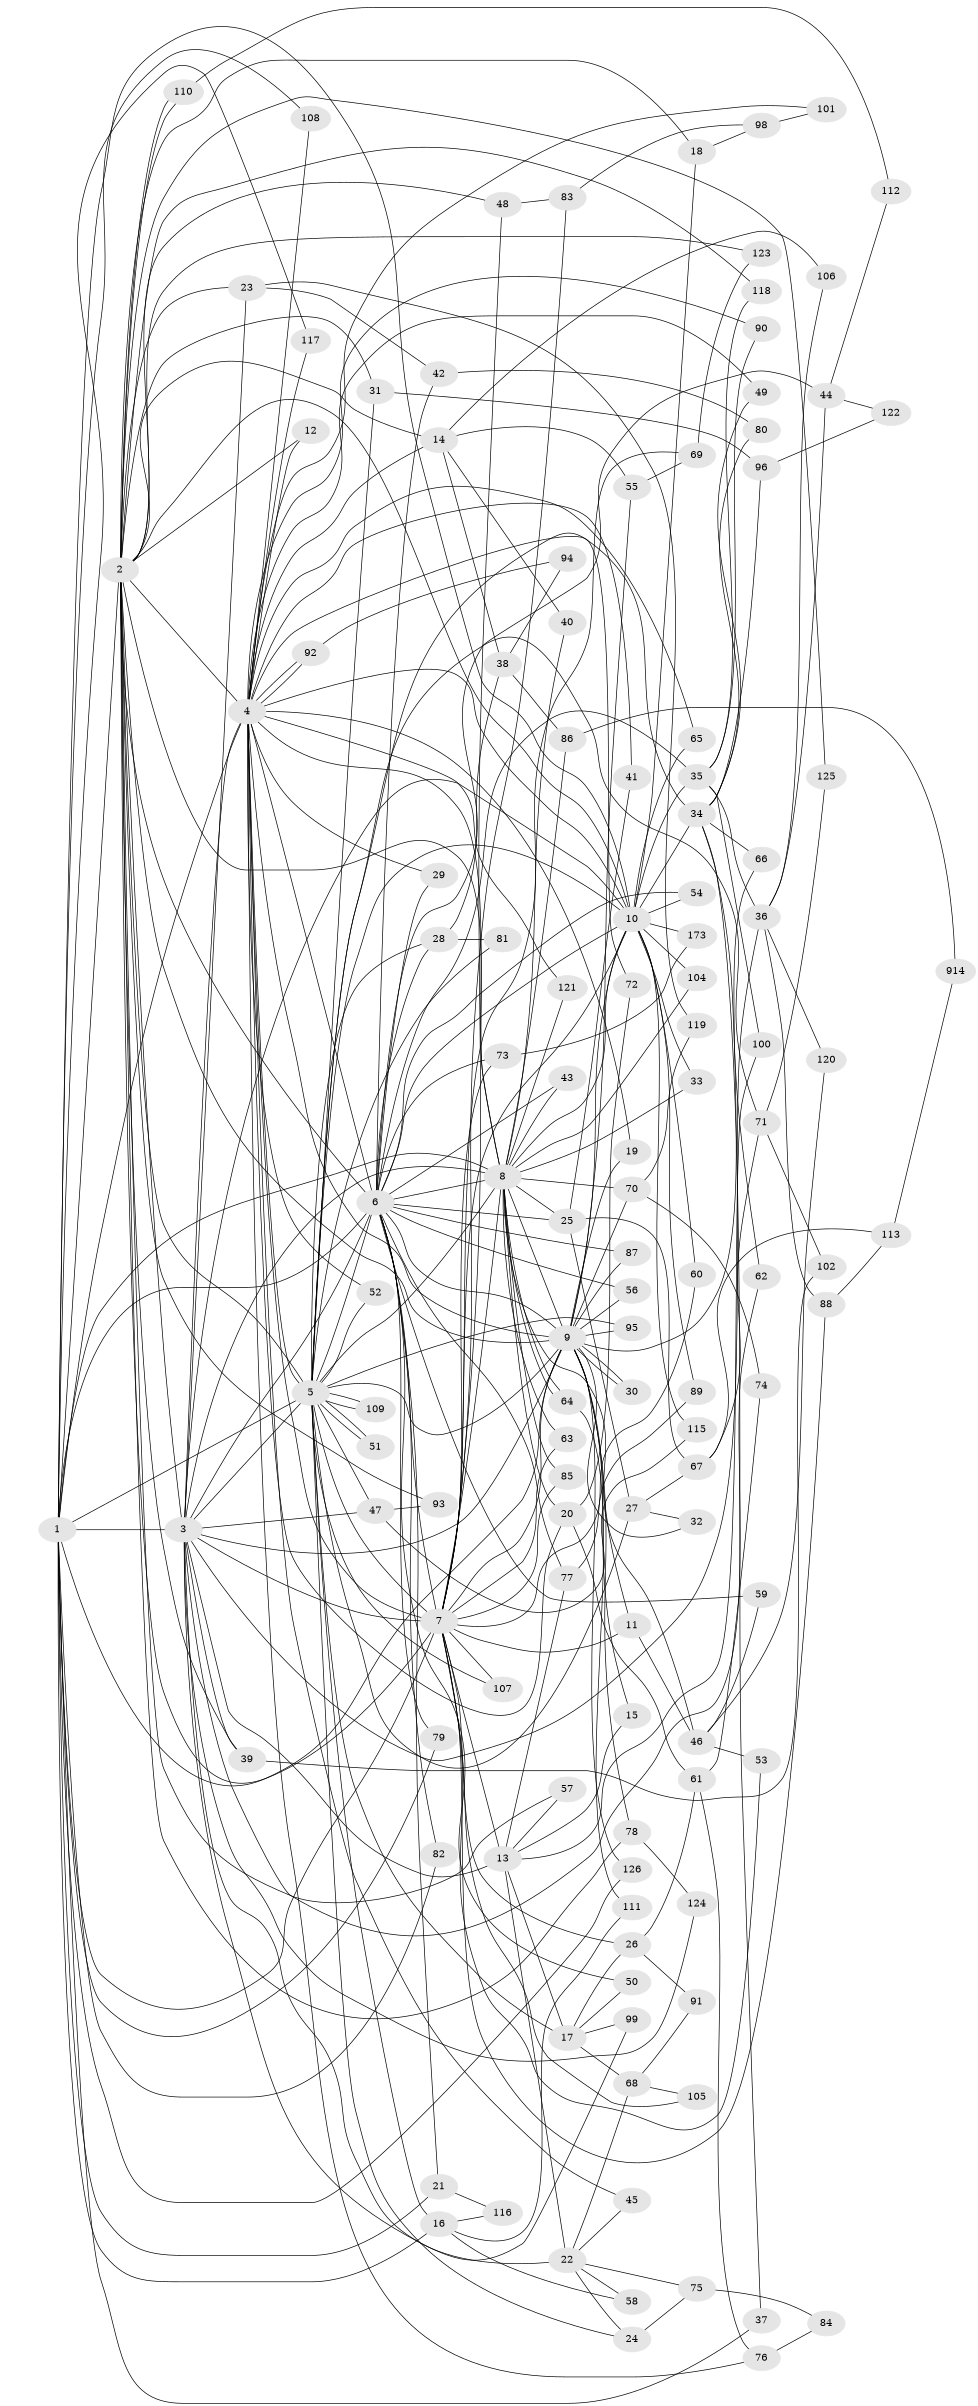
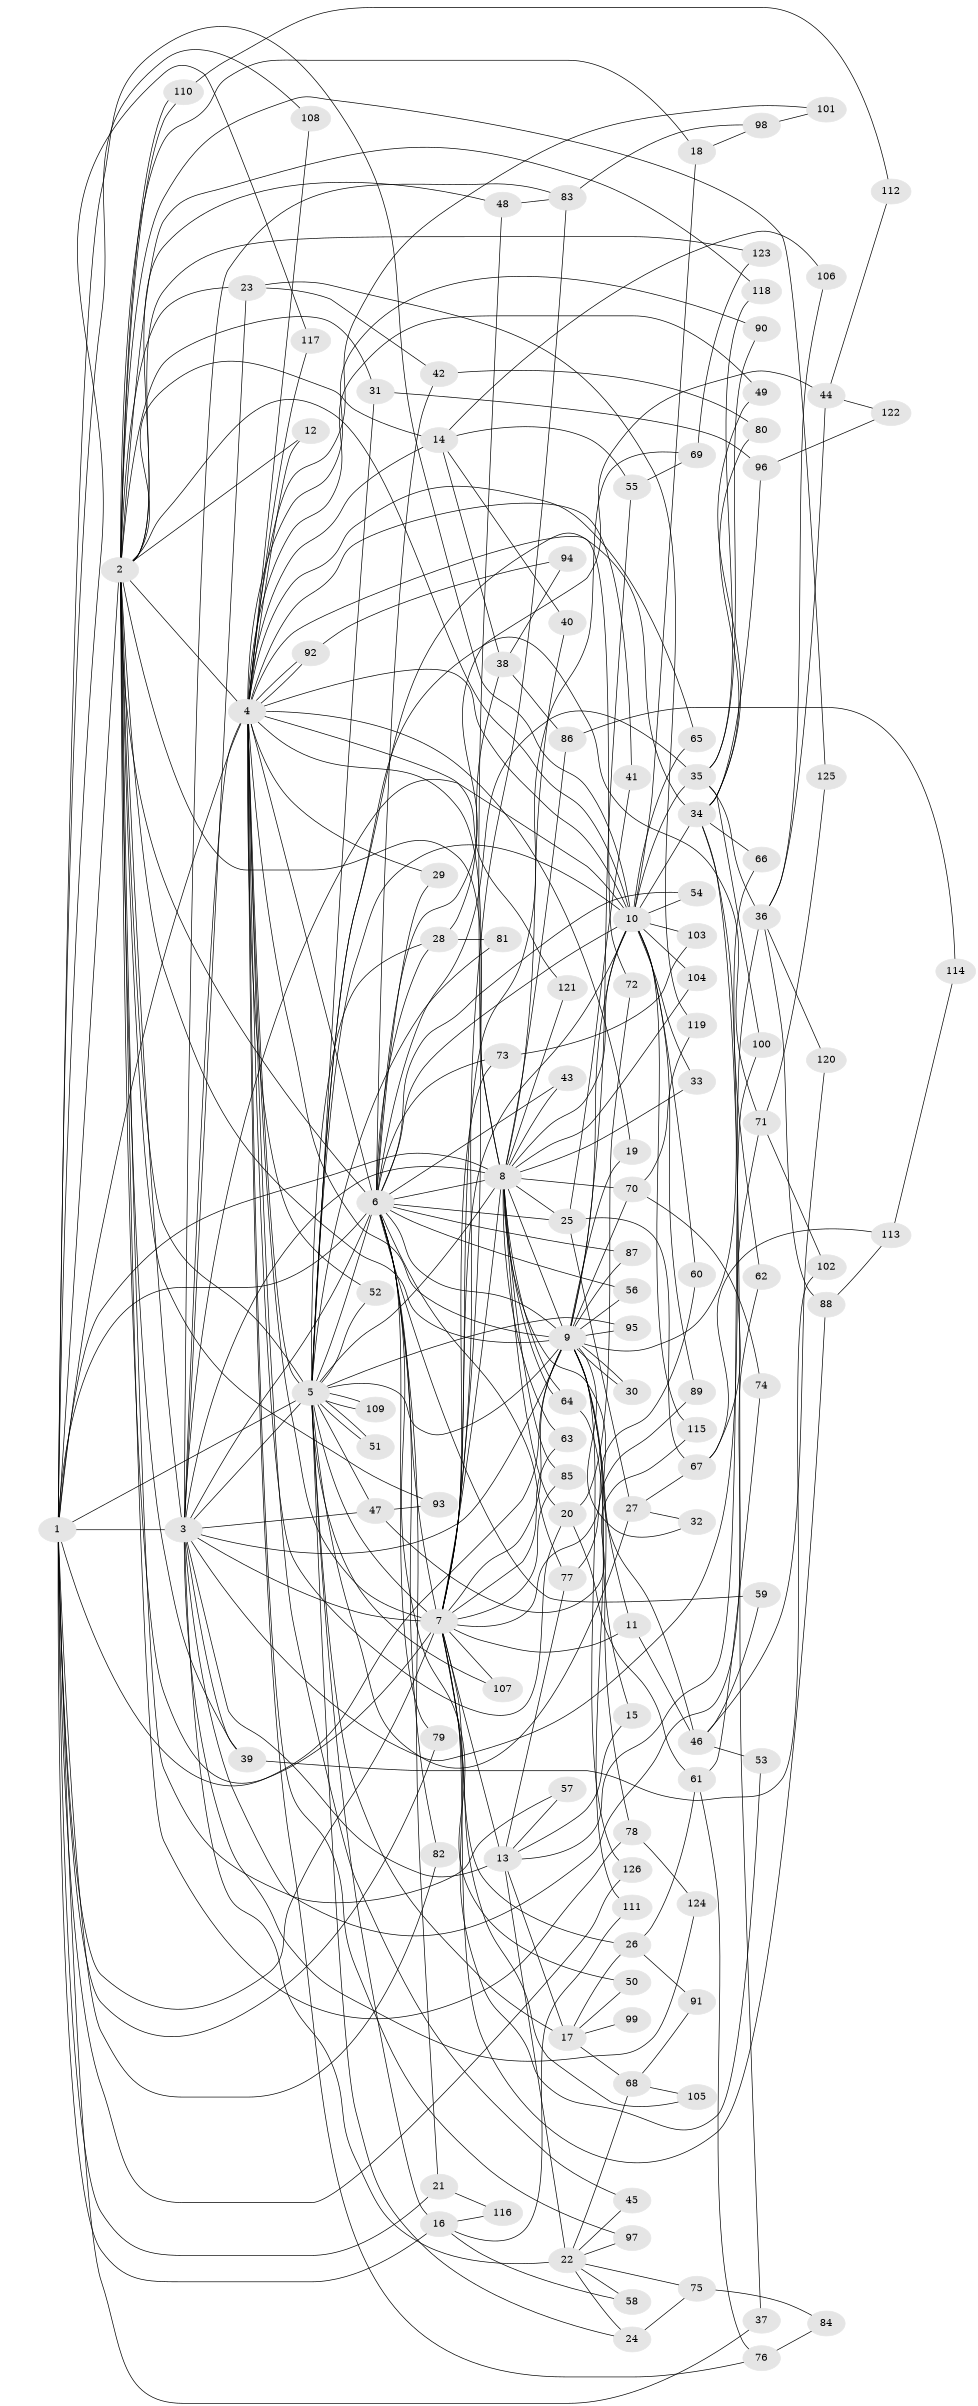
node "173": label "173" -> "103"
node "914": label "914" -> "114"
edge "3" -- "99": now "3" -- "83"
node "97": added
